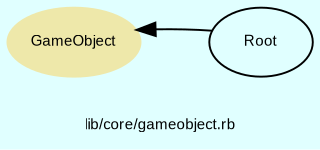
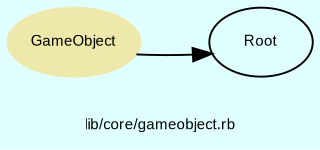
edge "Root" -> "GameObject": reversed
